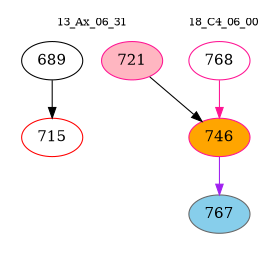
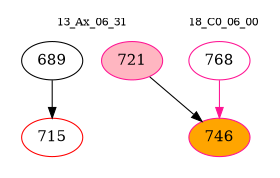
cluster "18_C4_06_00": label "18_C4_06_00" -> "18_C0_06_00"
node "767": removed
